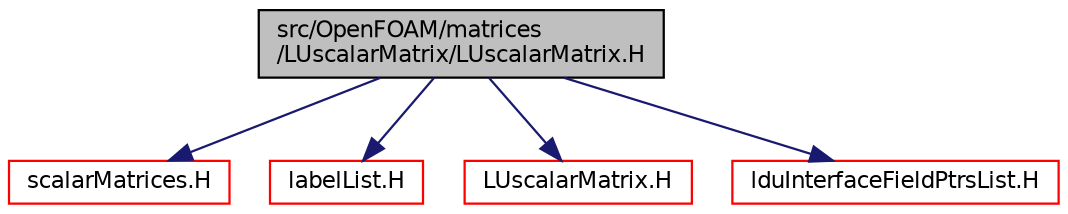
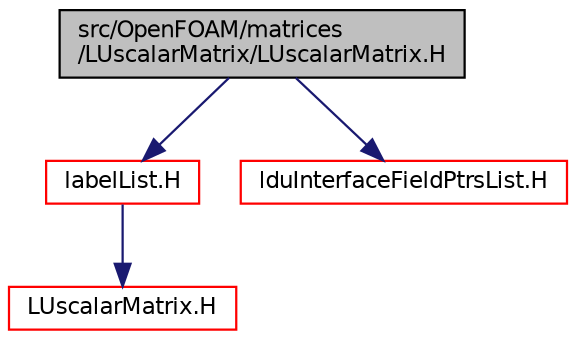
edge "src/OpenFOAM/matrices /LUscalarMatrix/LUscalarMatrix.H" -> "LUscalarMatrix.H": now "labelList.H" -> "LUscalarMatrix.H"
node "scalarMatrices.H": removed
